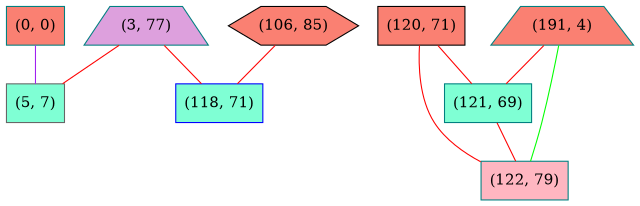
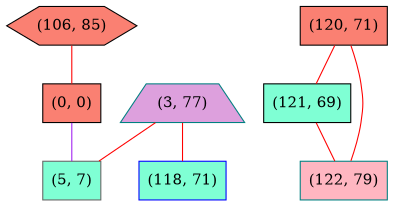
node "(0, 0)": color teal -> black
node "(191, 4)": removed
edge "(106, 85)" -- "(118, 71)": now "(106, 85)" -- "(0, 0)"
node "(121, 69)": color teal -> black
